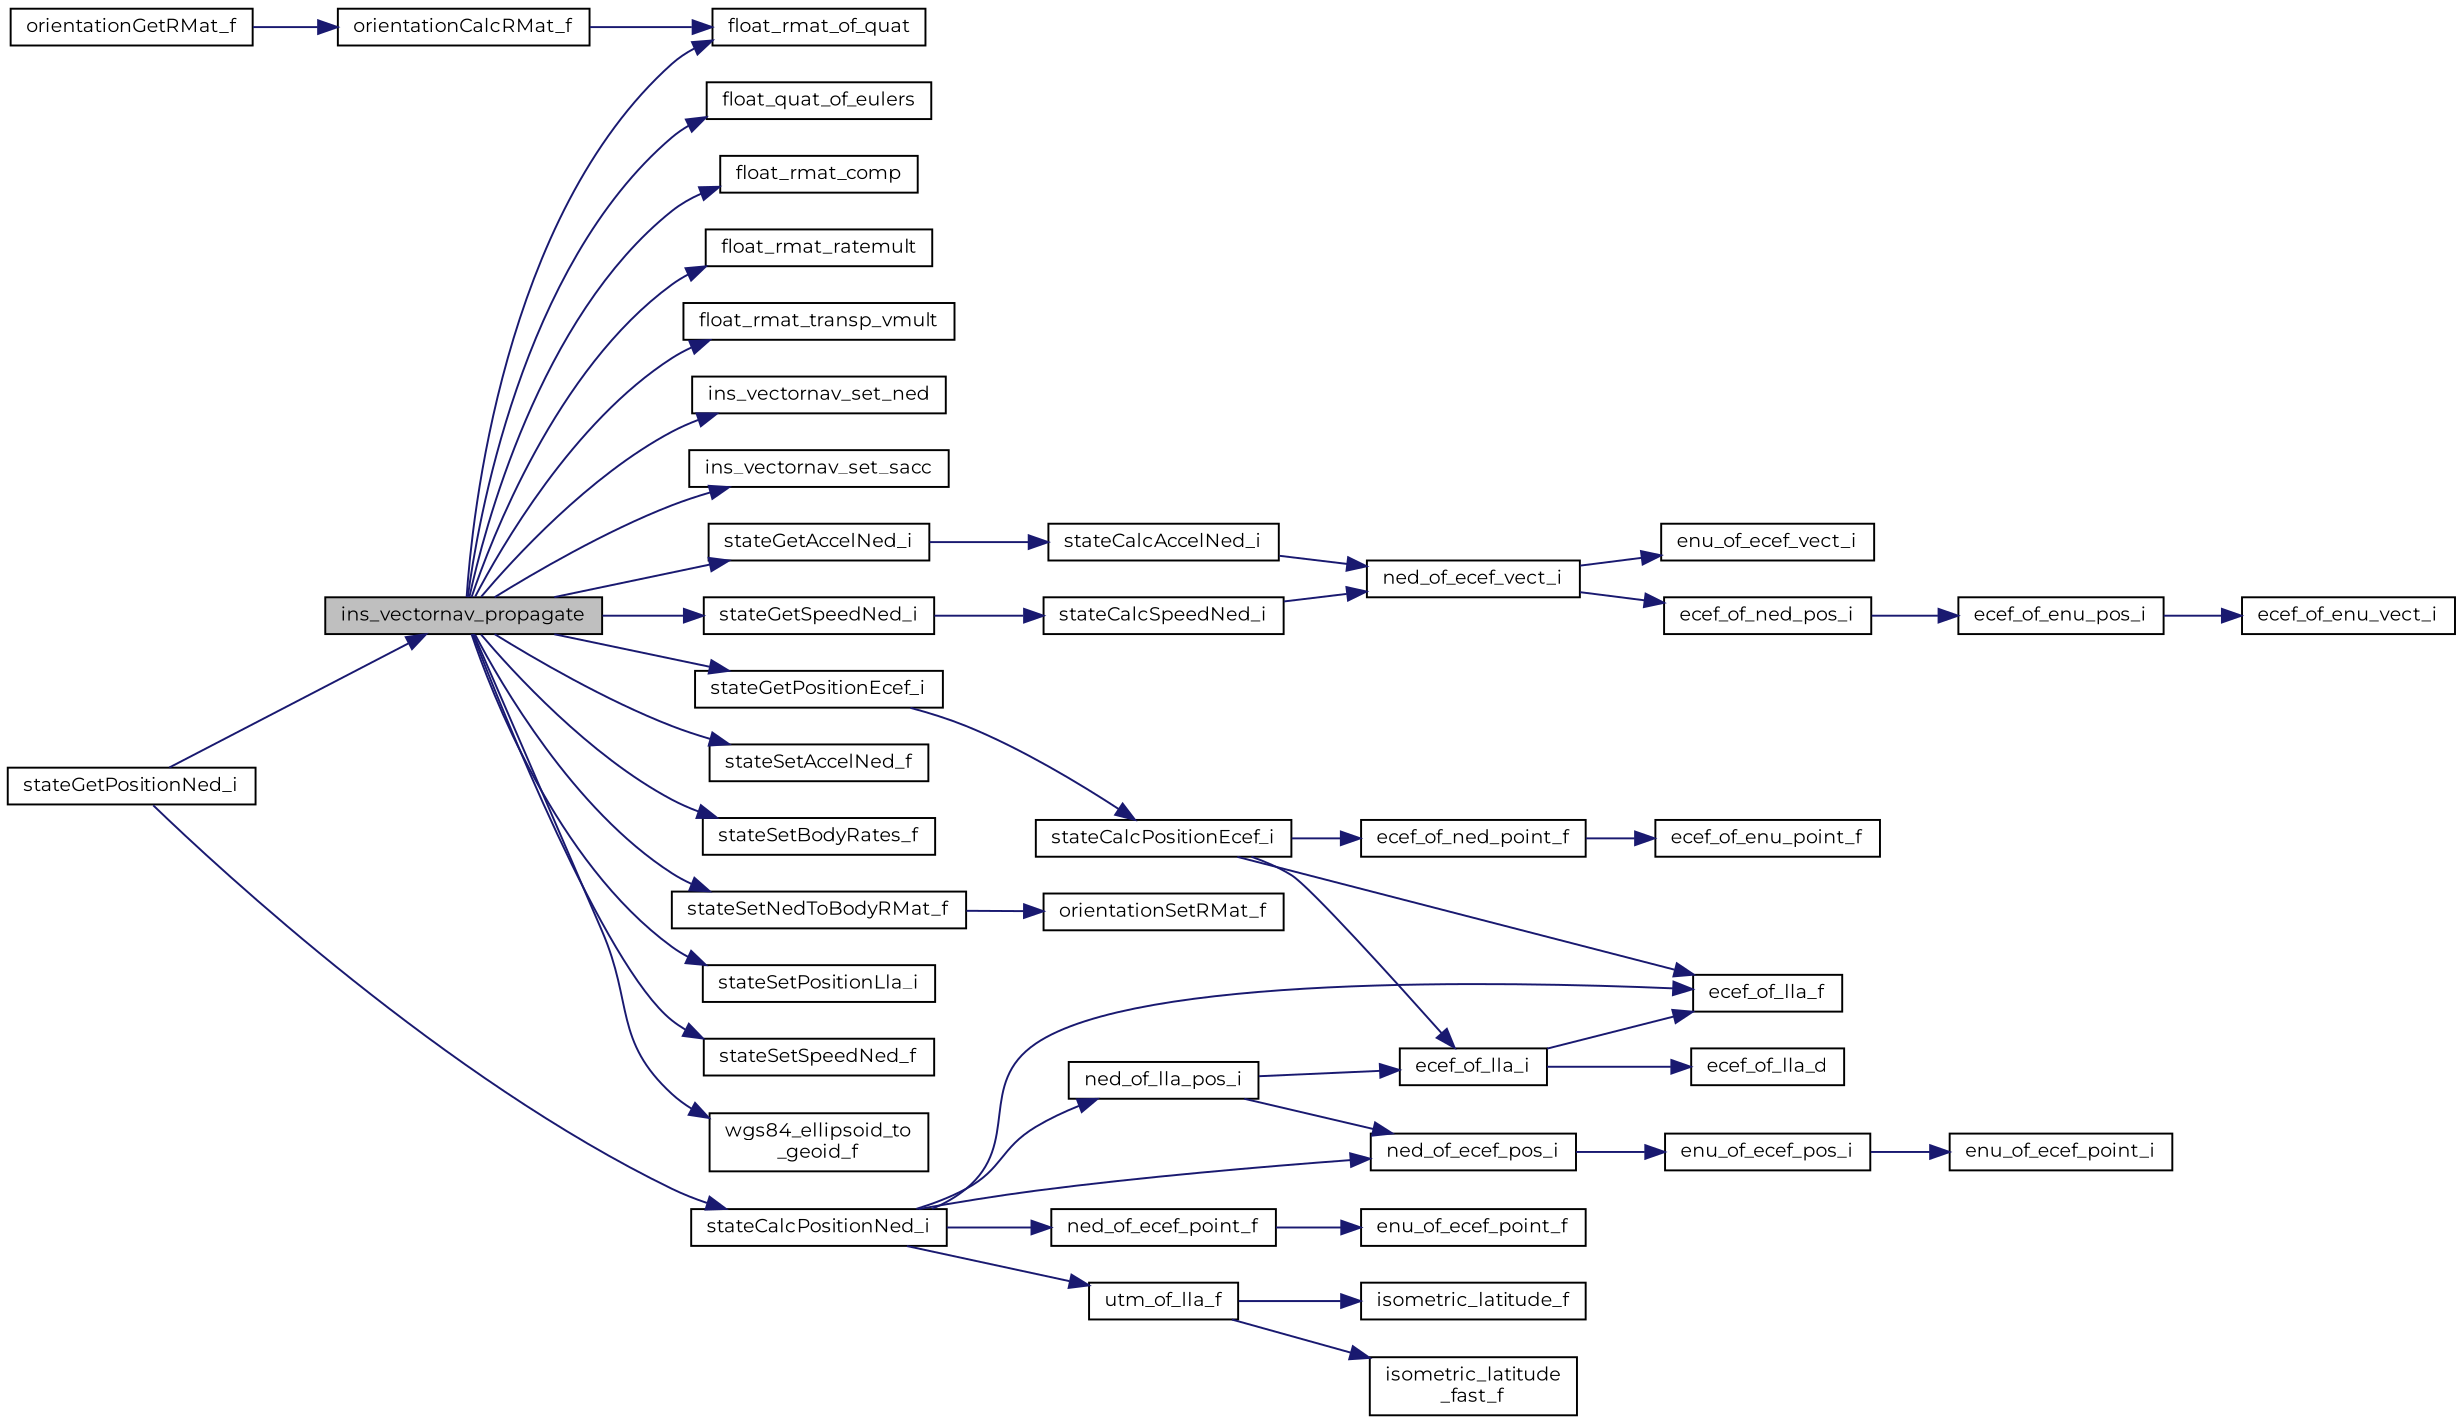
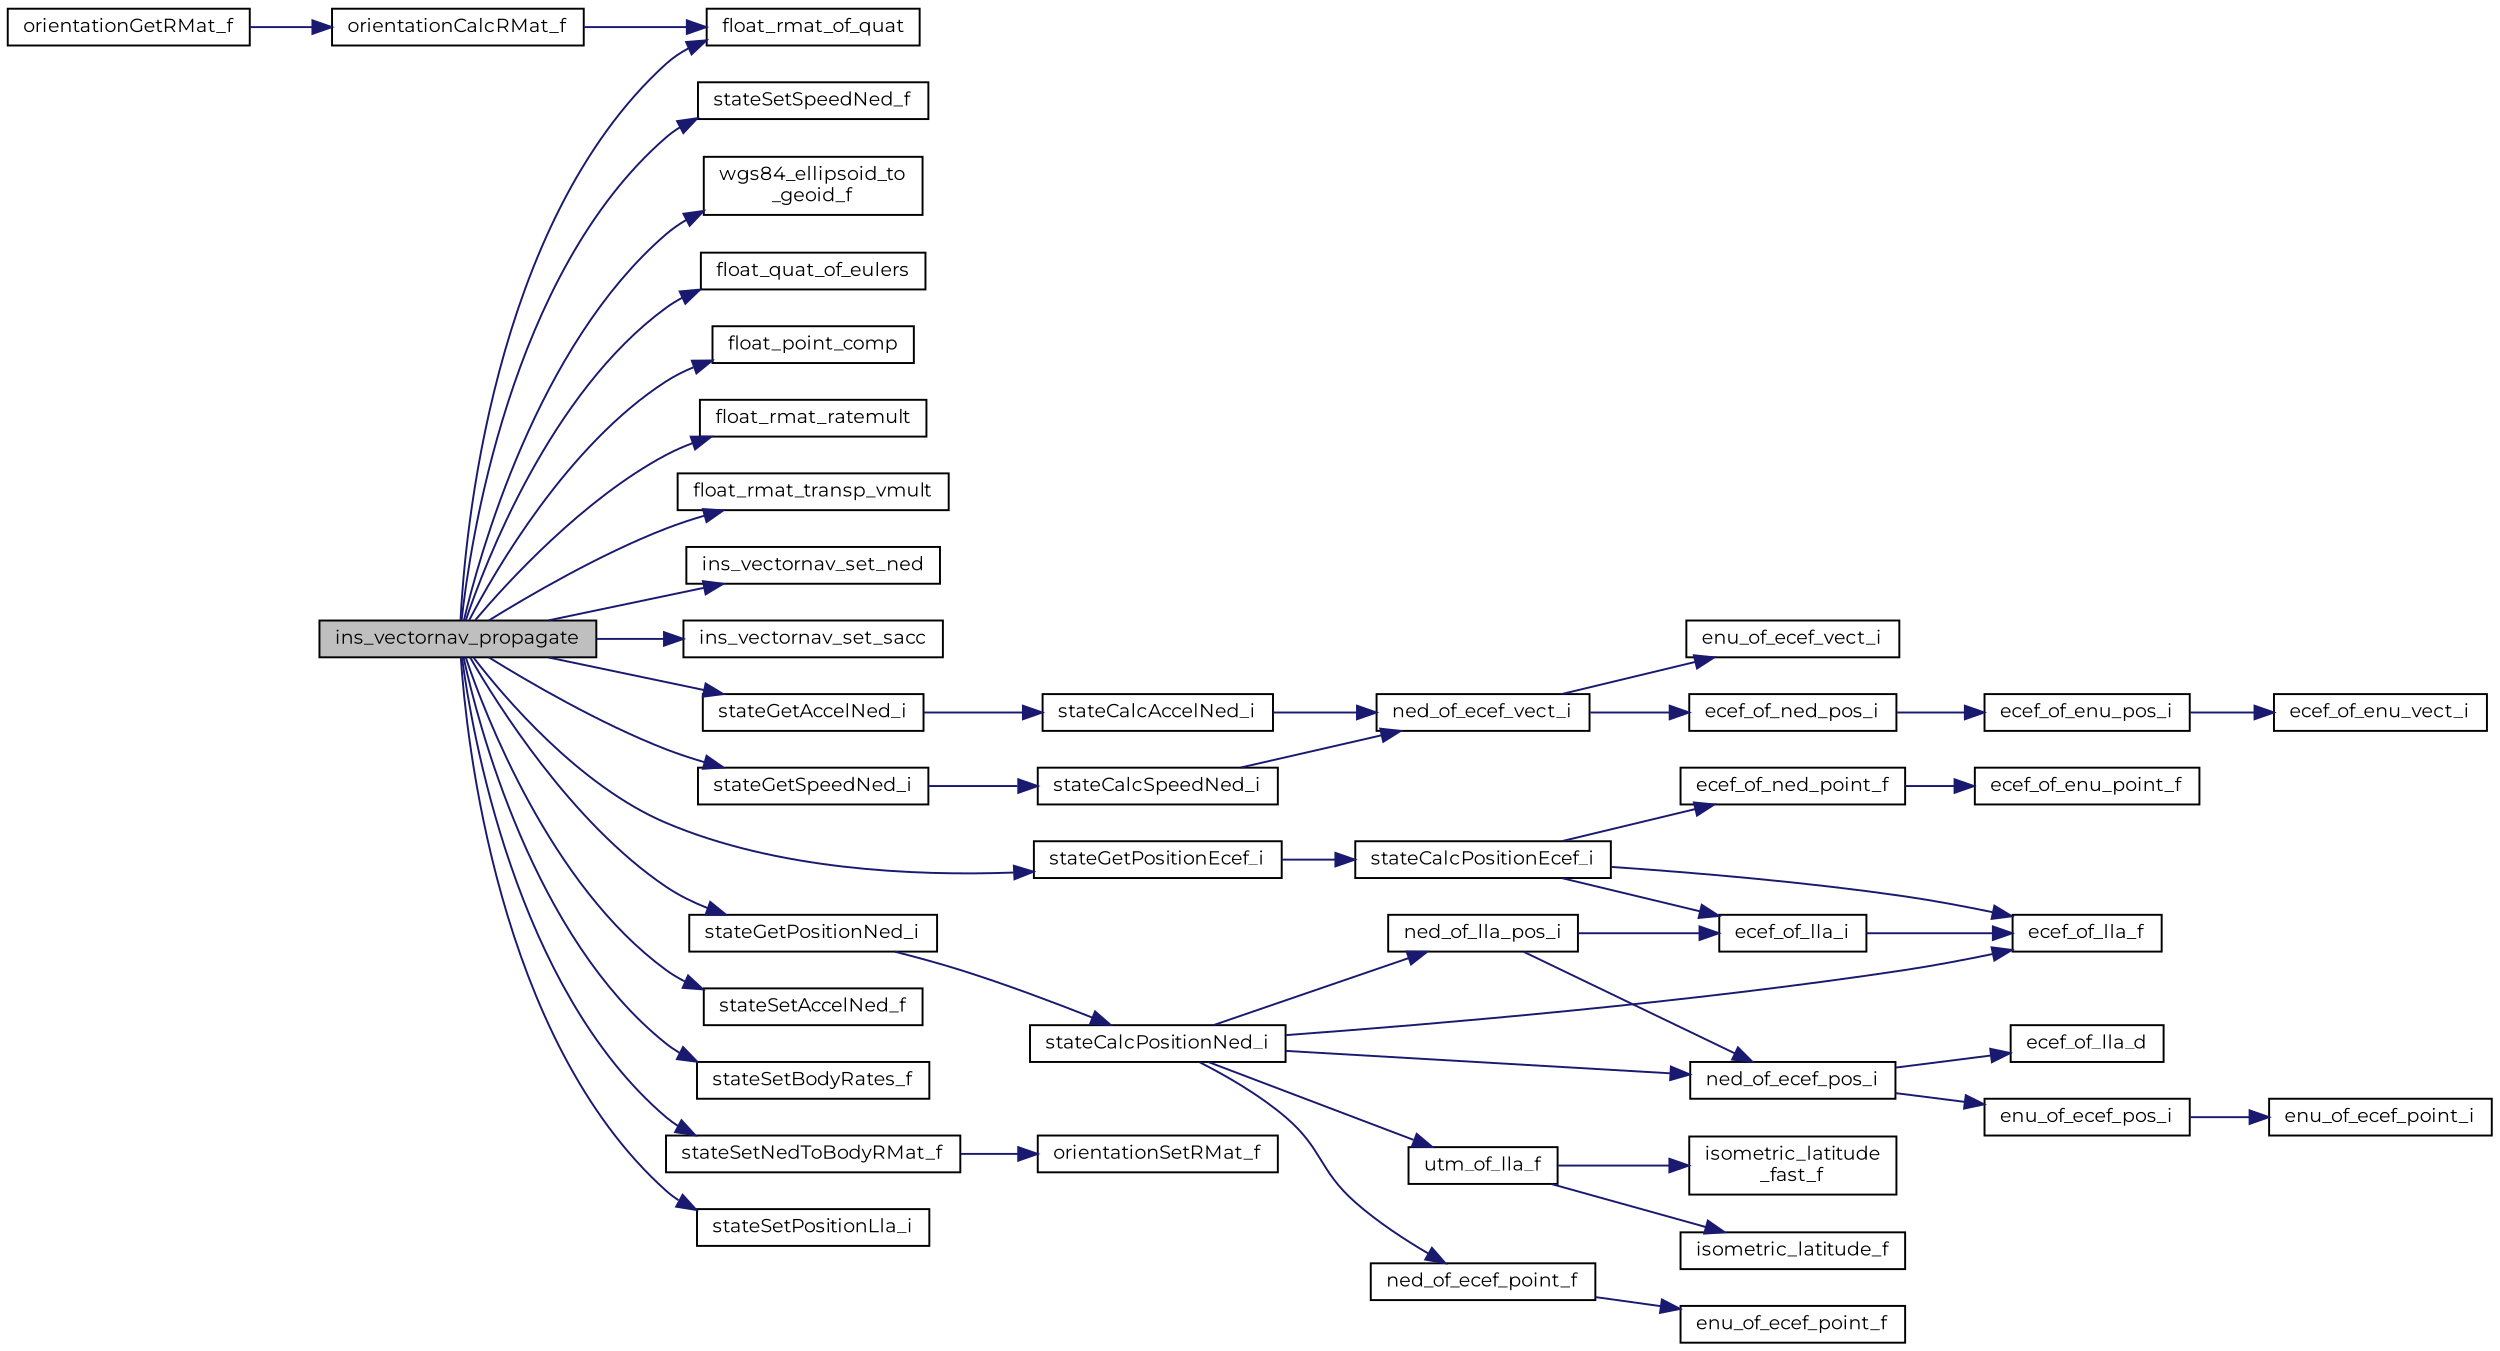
node "float_rmat_comp": label "float_rmat_comp" -> "float_point_comp"
edge "stateGetPositionNed_i" -> "ins_vectornav_propagate": reversed
edge "ecef_of_lla_i" -> "ecef_of_lla_d": now "ned_of_ecef_pos_i" -> "ecef_of_lla_d"
